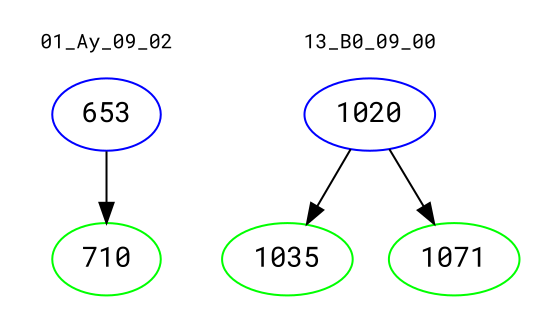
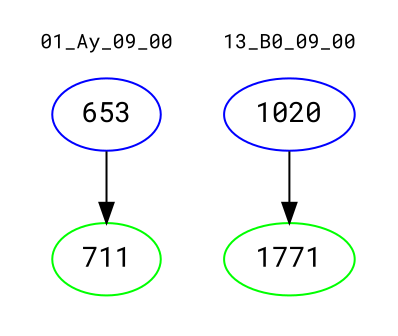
cluster "01_Ay_09_02": label "01_Ay_09_02" -> "01_Ay_09_00"
node "710": label "710" -> "711"
node "1035": removed
node "1071": label "1071" -> "1771"
